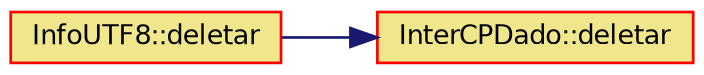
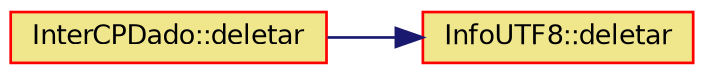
edge "InfoUTF8::deletar" -> "InterCPDado::deletar": reversed
